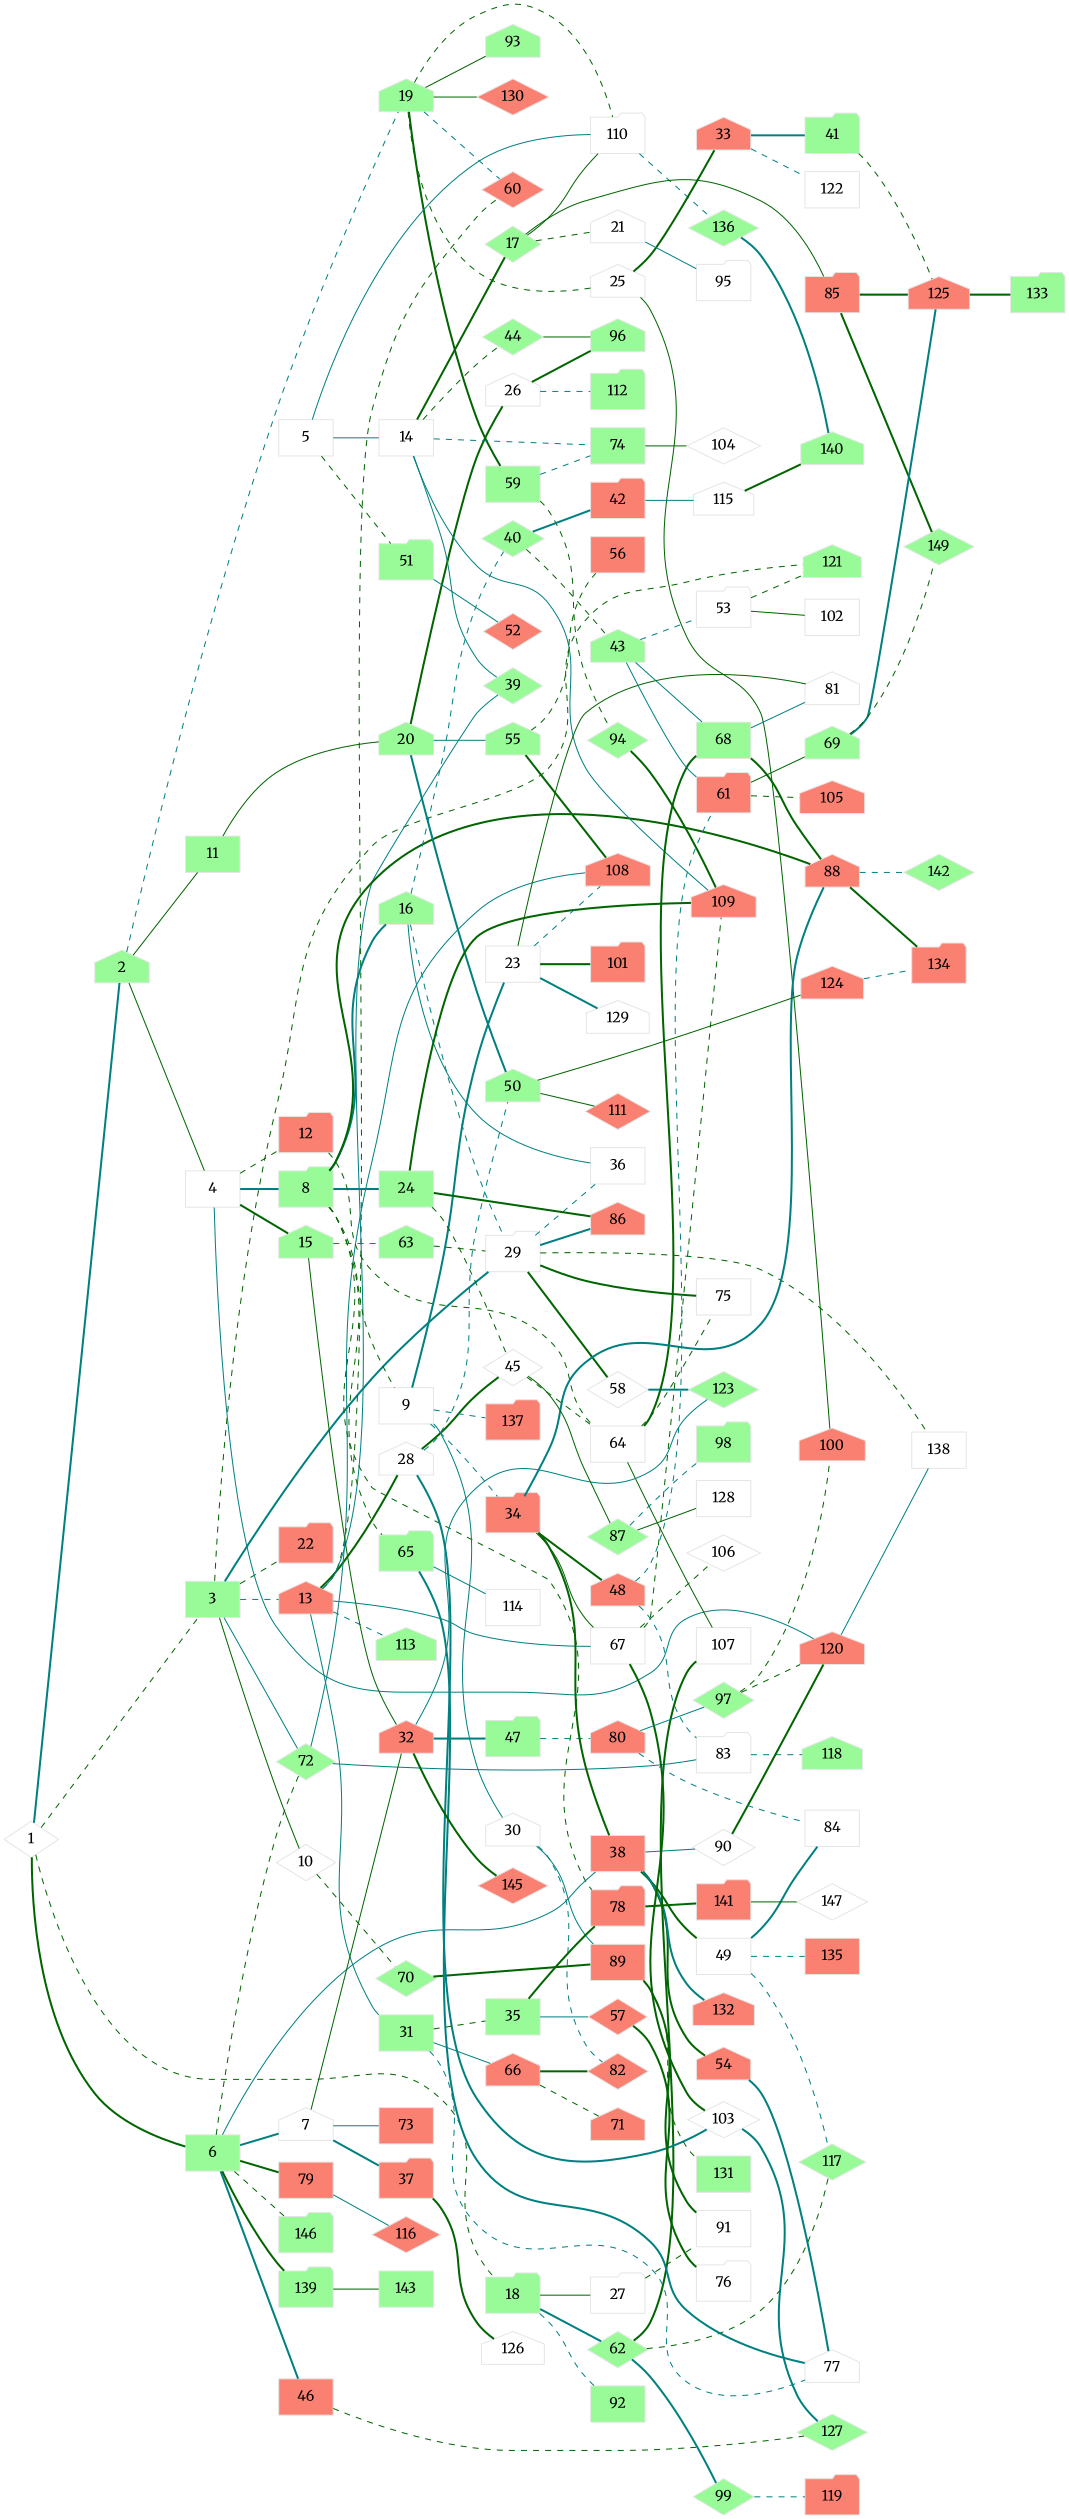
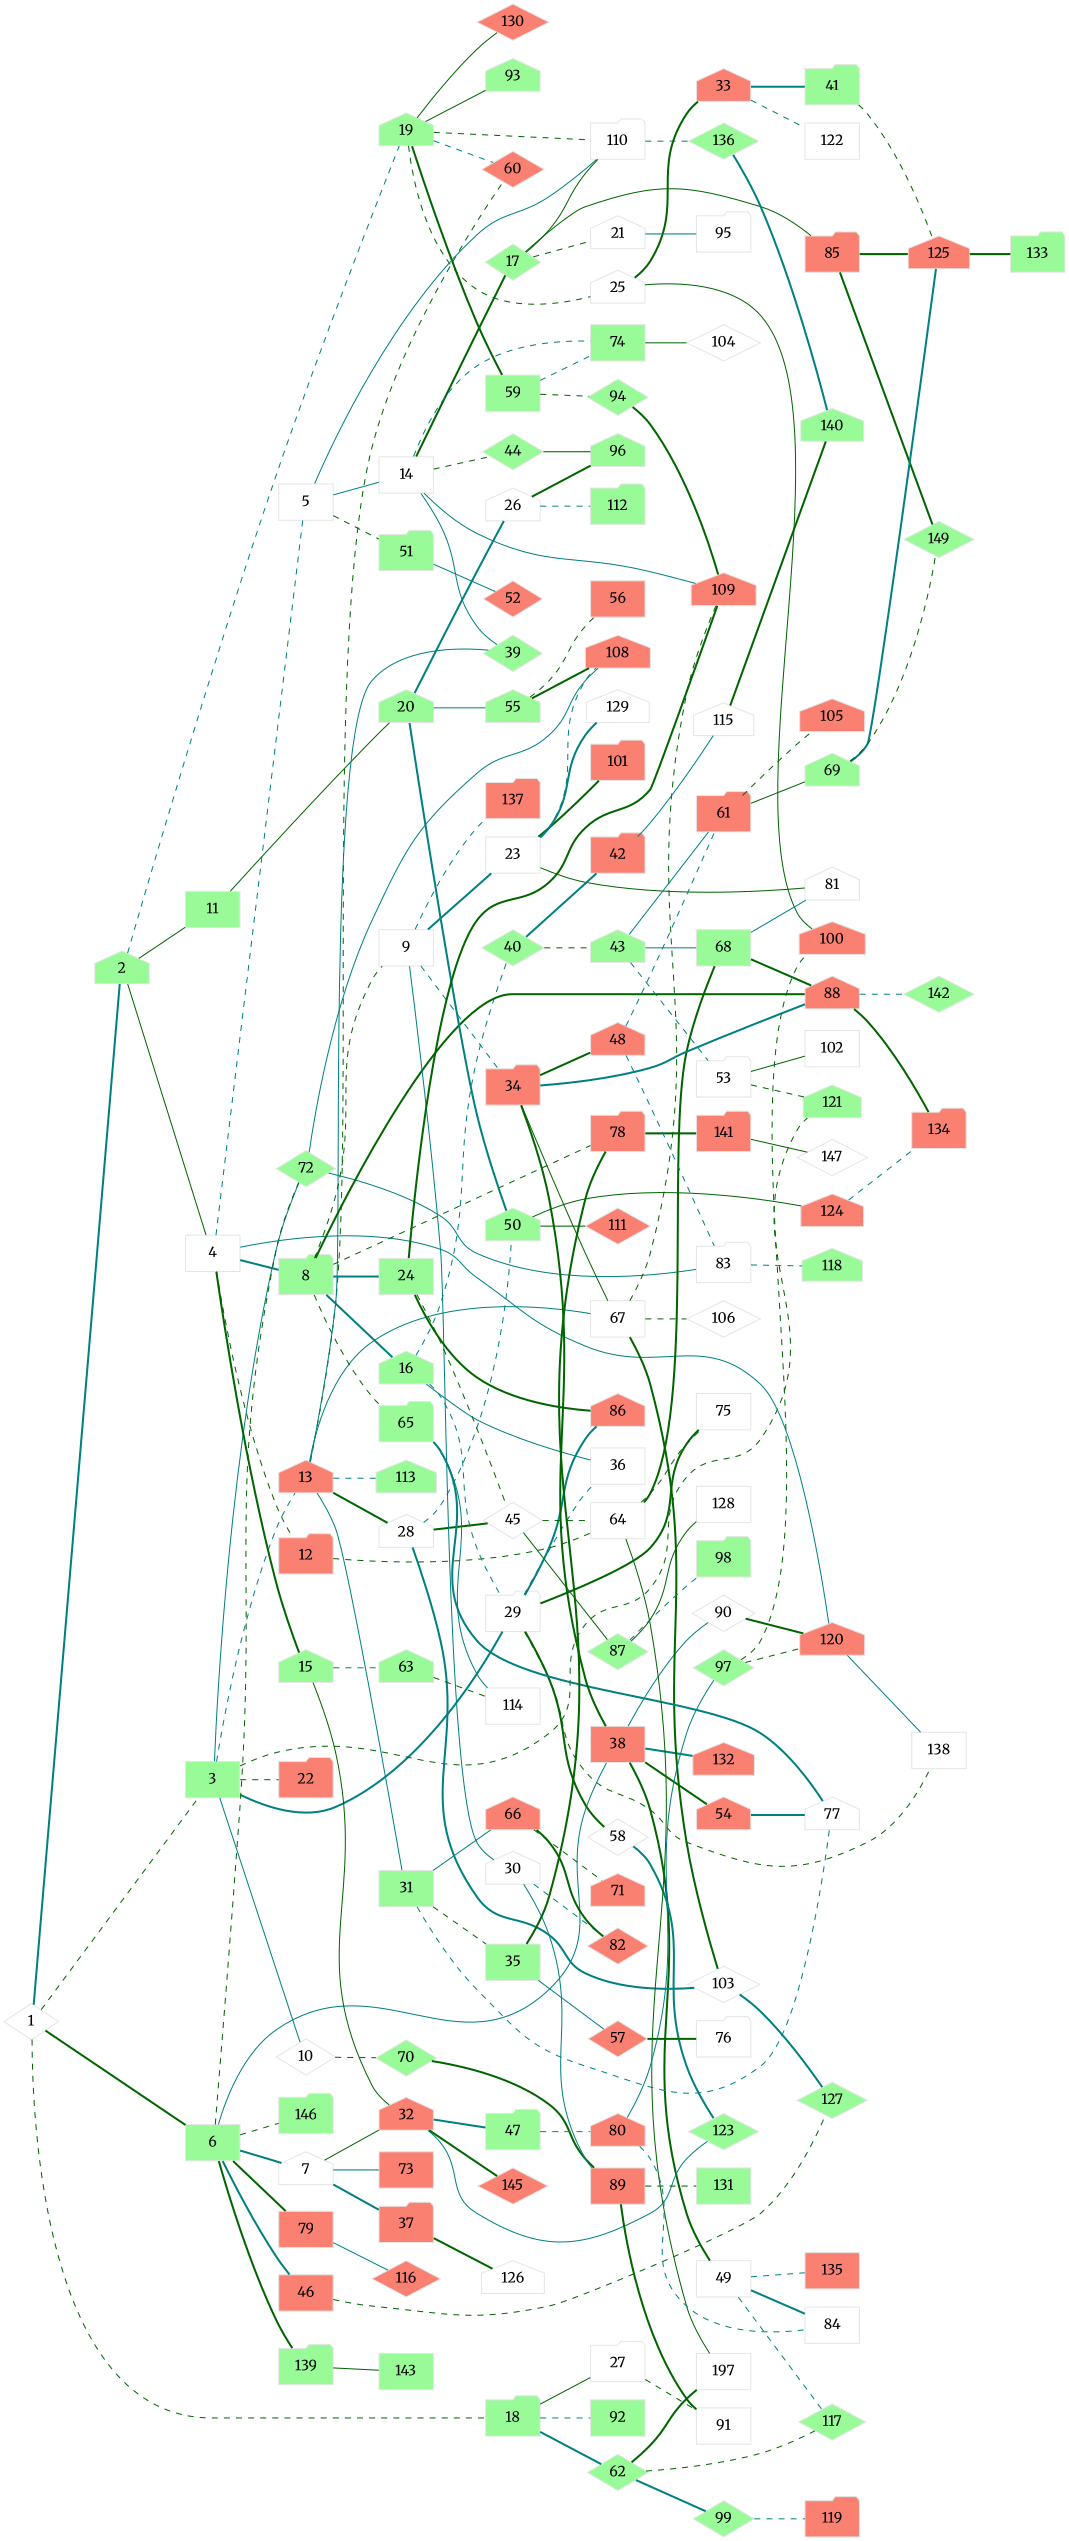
edge "26" -- "20": color darkgreen -> teal
edge "5" -- "4": added
edge "63" -- "29": now "63" -- "114"
node "107": label "107" -> "197"
edge "3" -- "10": color darkgreen -> teal
